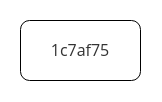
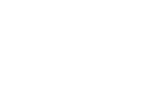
node "1c7af75": removed
